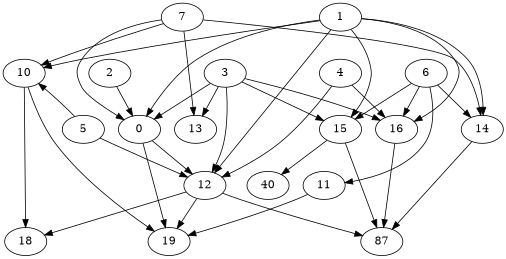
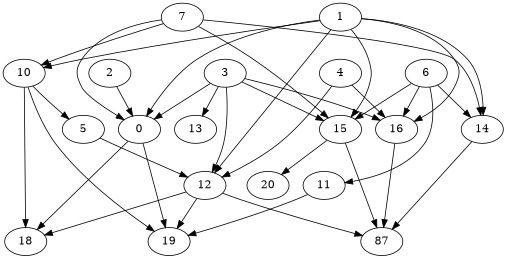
edge "7" -> "13": now "7" -> "15"
edge "5" -> "10": reversed
edge "0" -> "12": now "0" -> "18"
node "40": label "40" -> "20"
